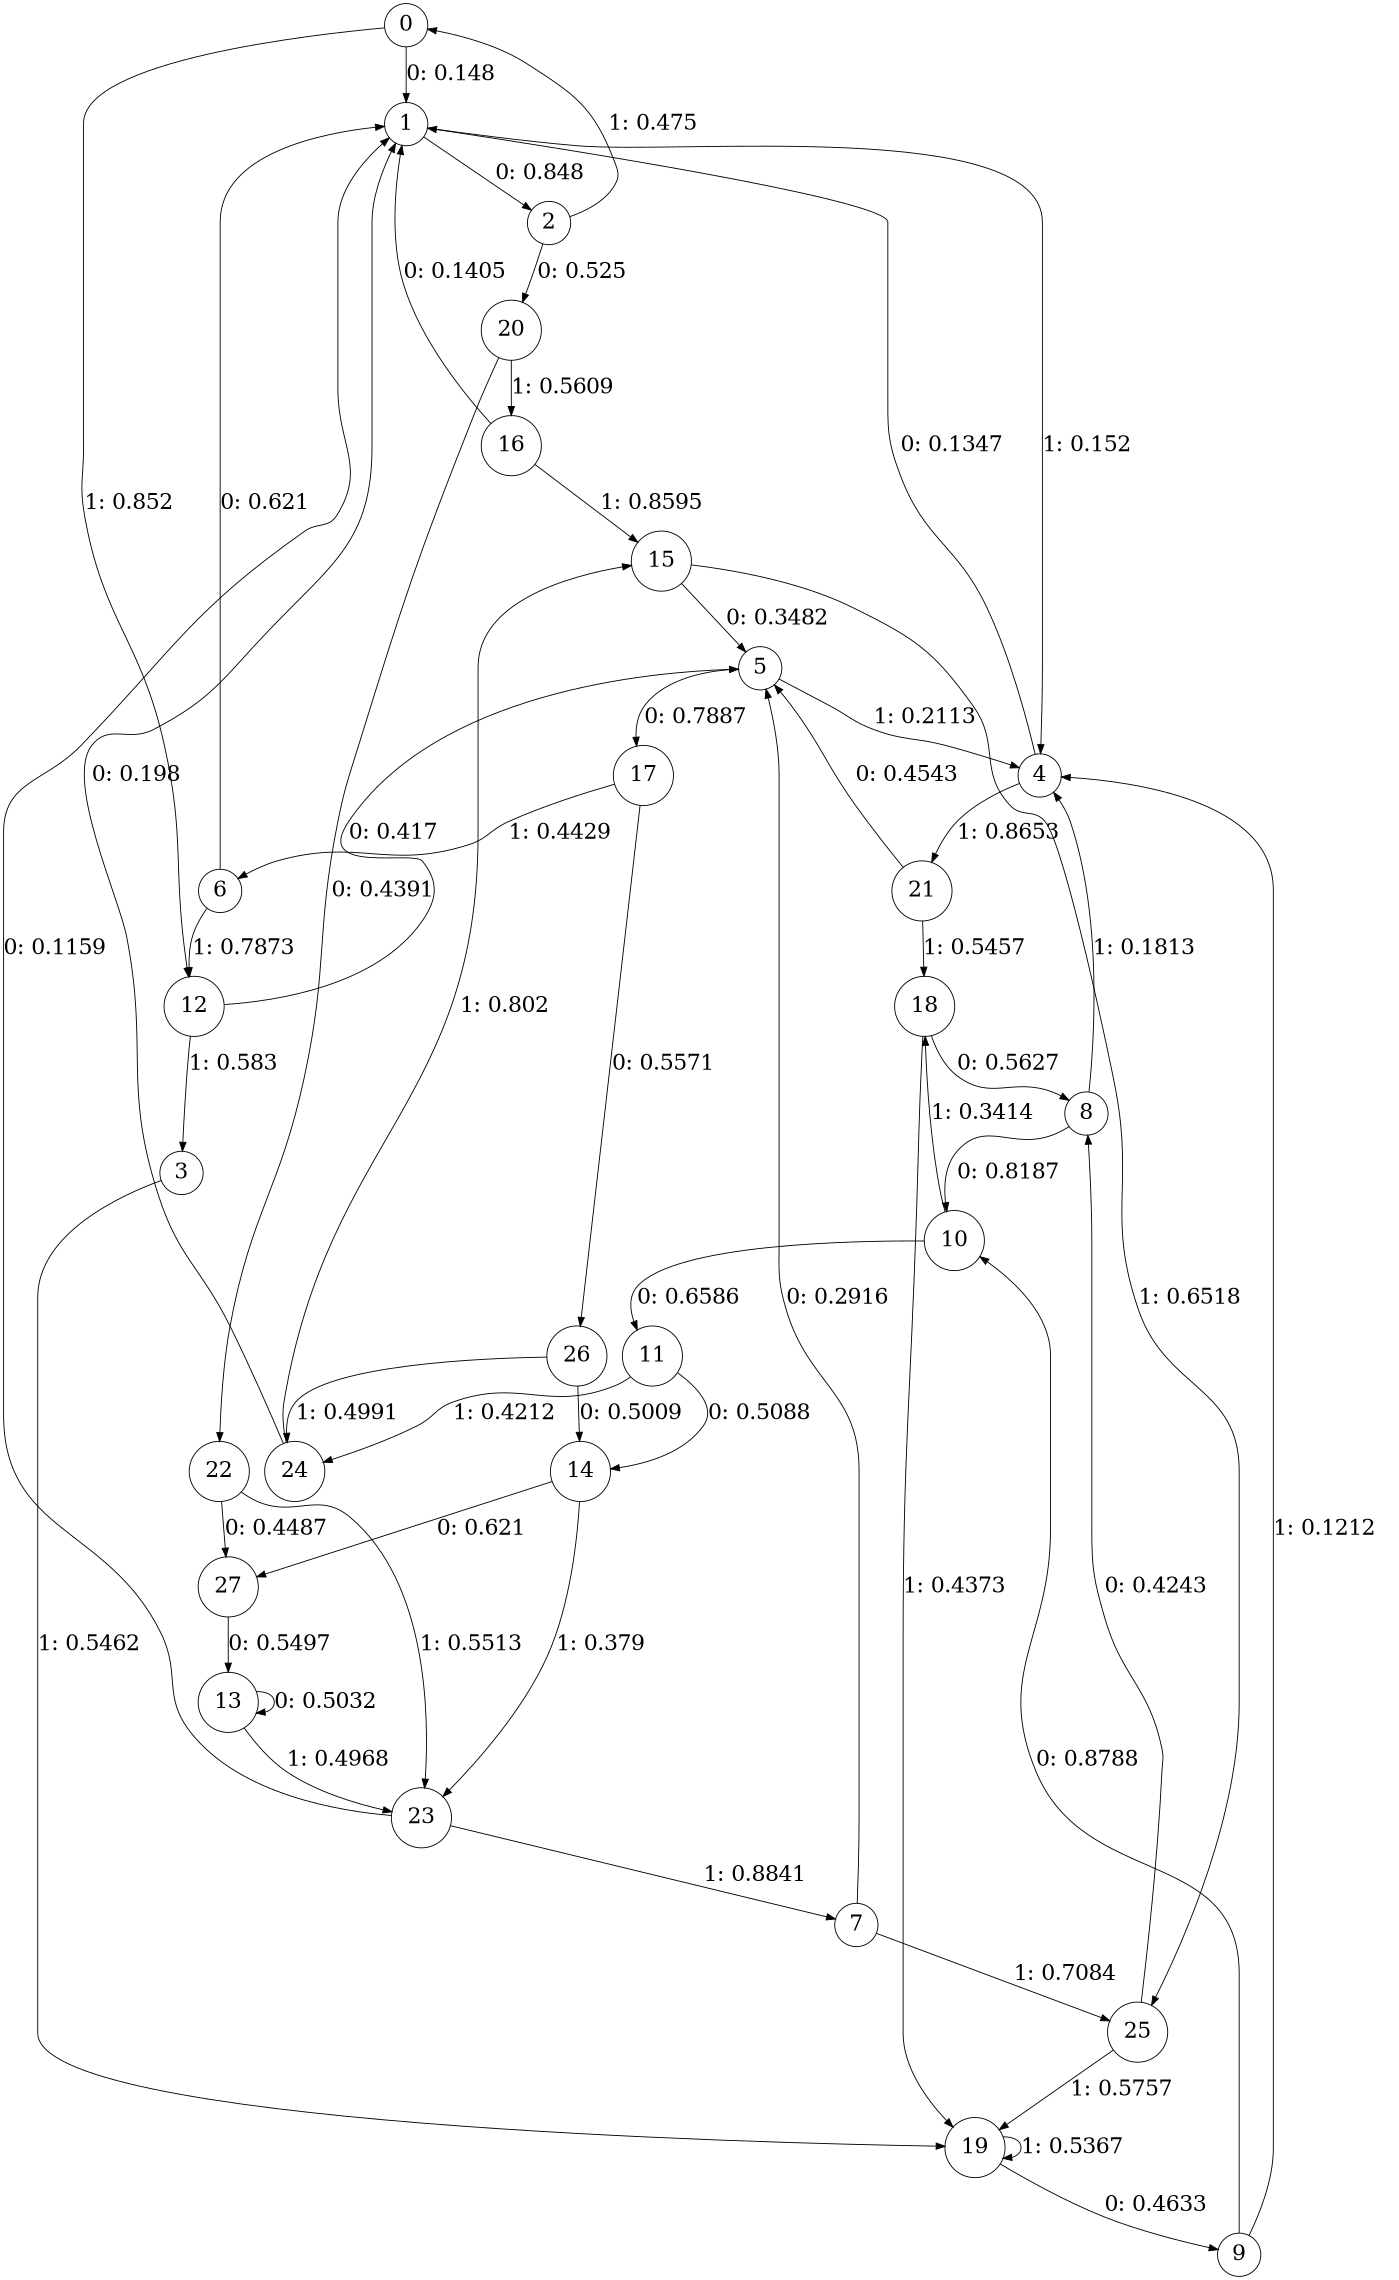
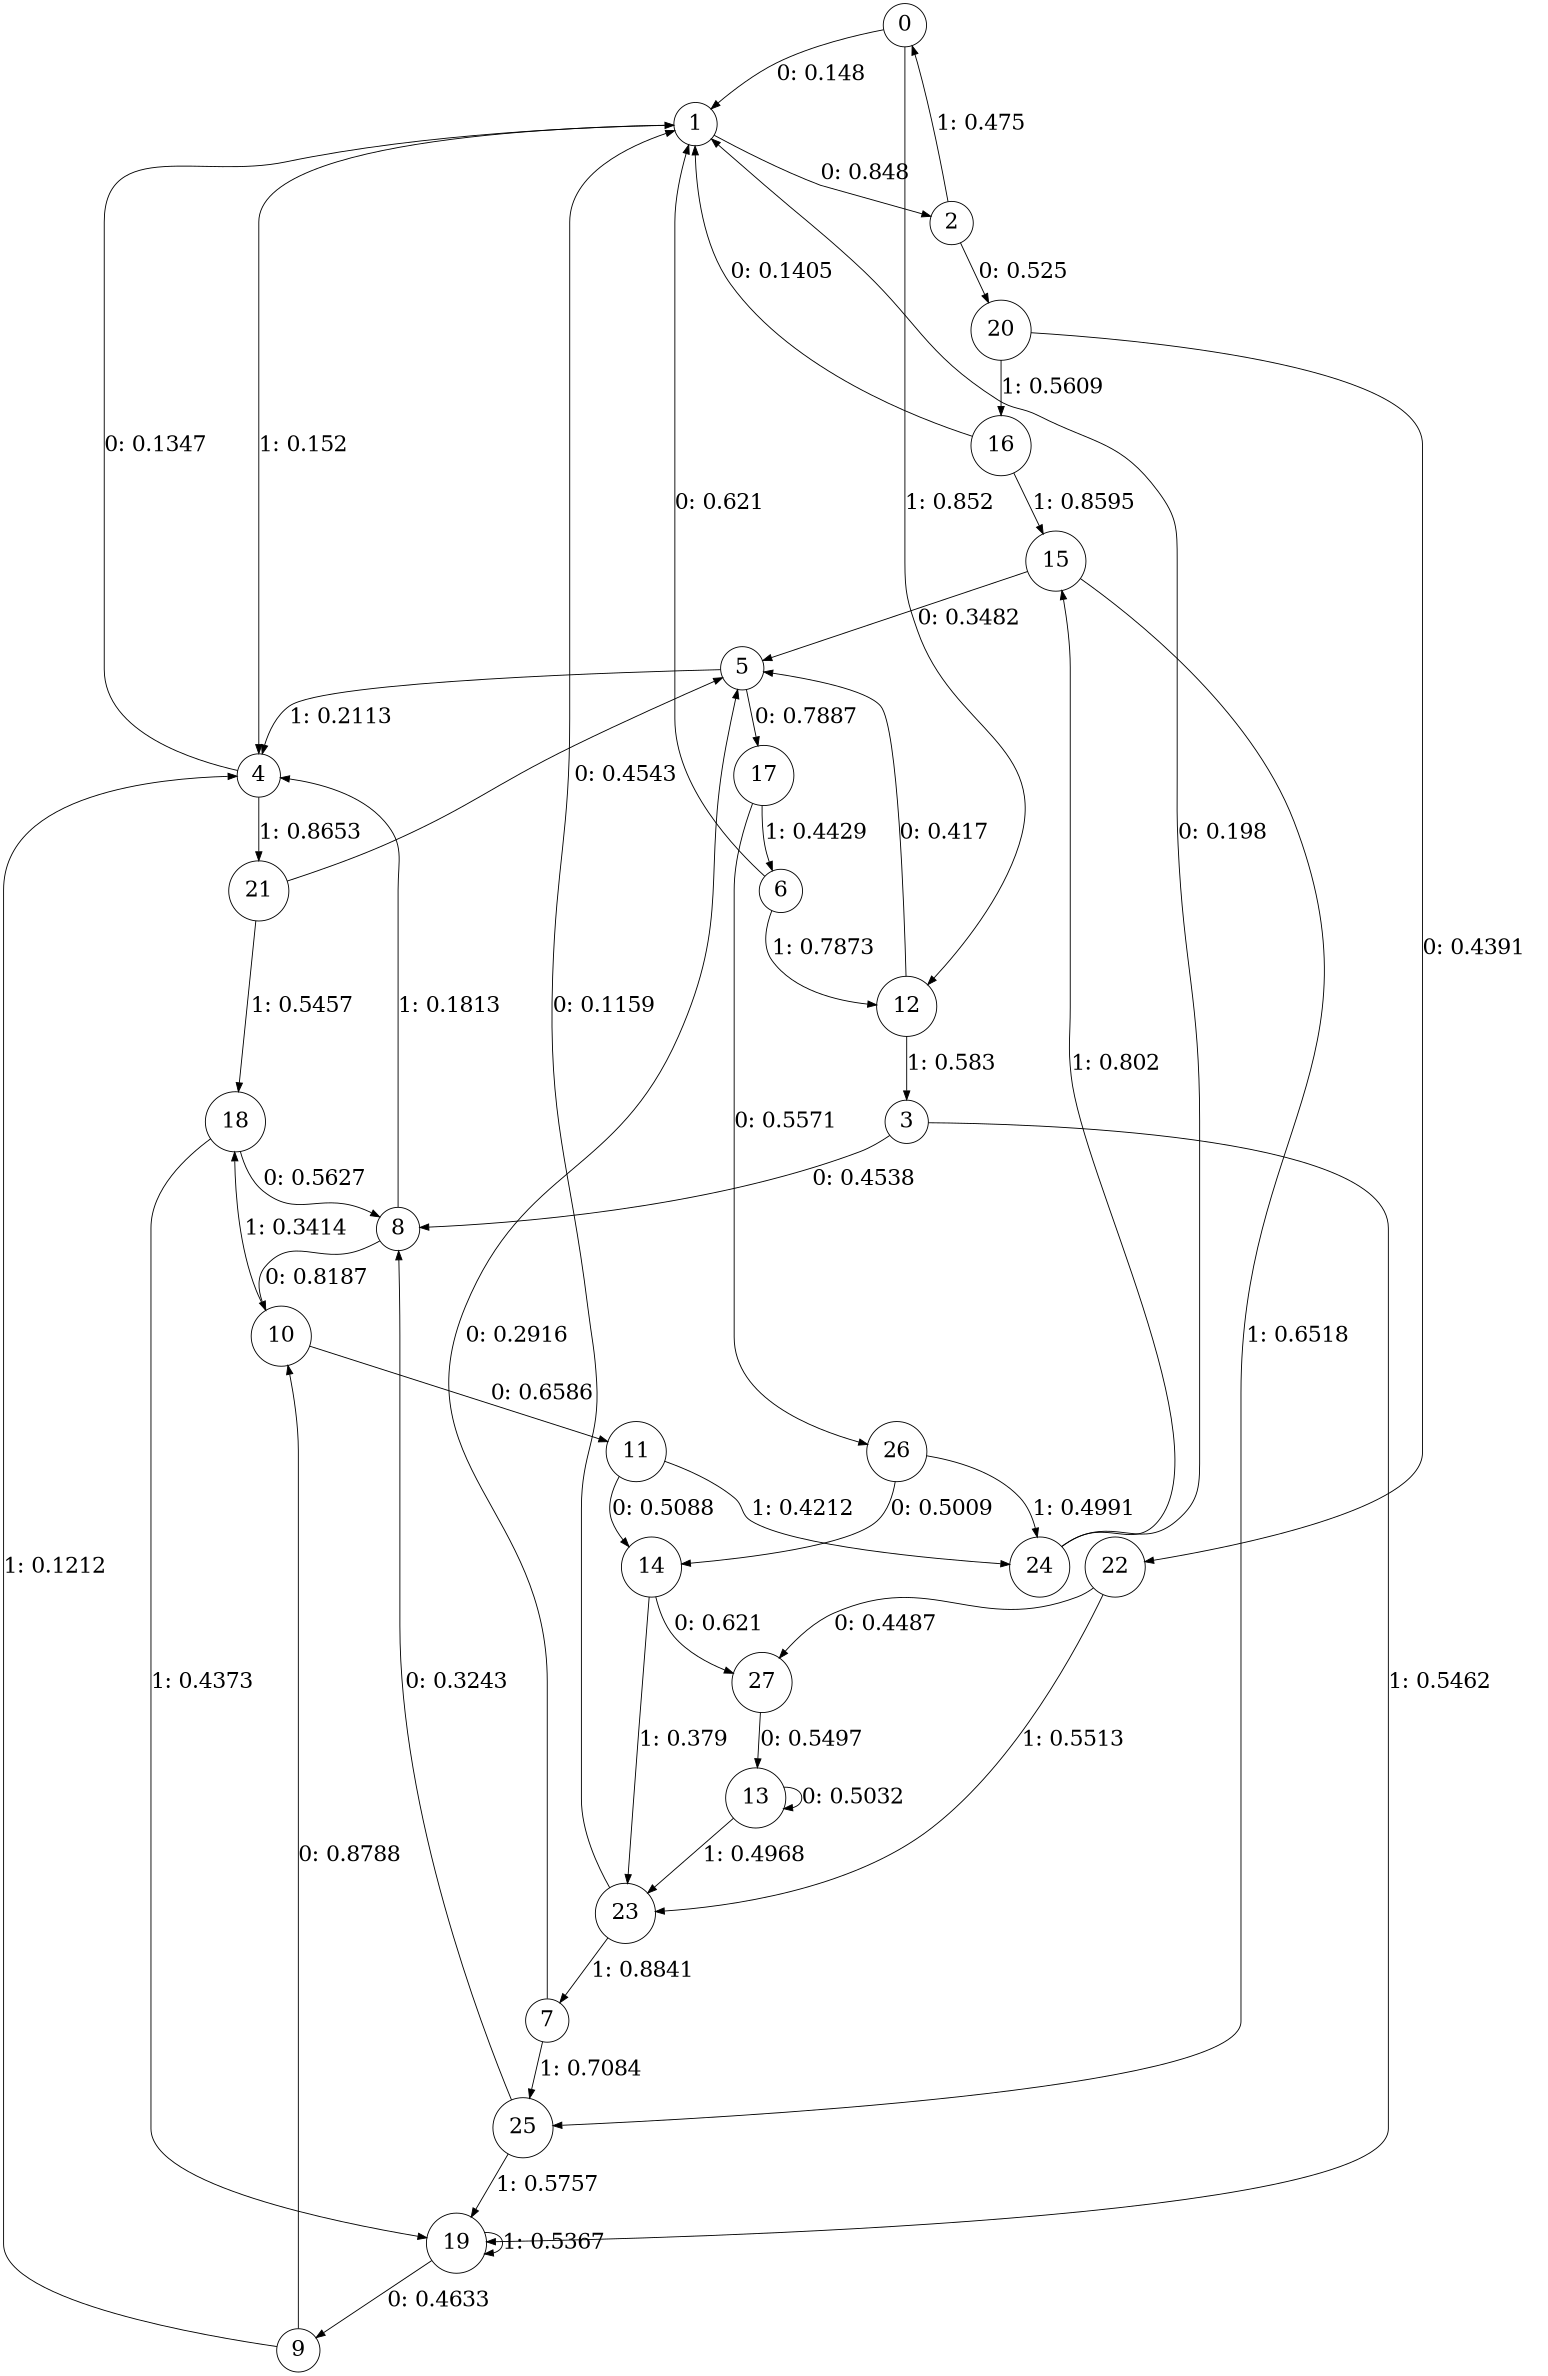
edge "3" -> "8": added, label "0: 0.4538"
edge "25" -> "8": label "0: 0.4243   " -> "0: 0.3243   "
